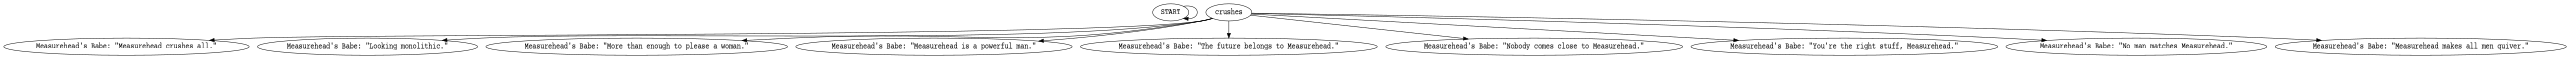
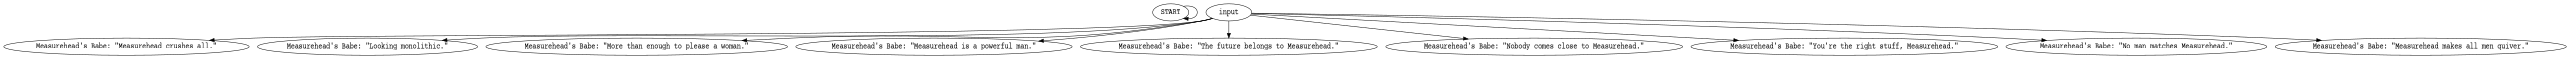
node "crushes": label "crushes" -> "input"
